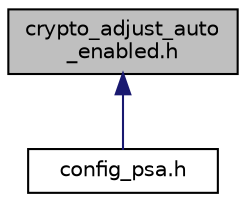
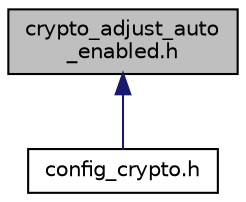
node "config_psa.h": label "config_psa.h" -> "config_crypto.h"
